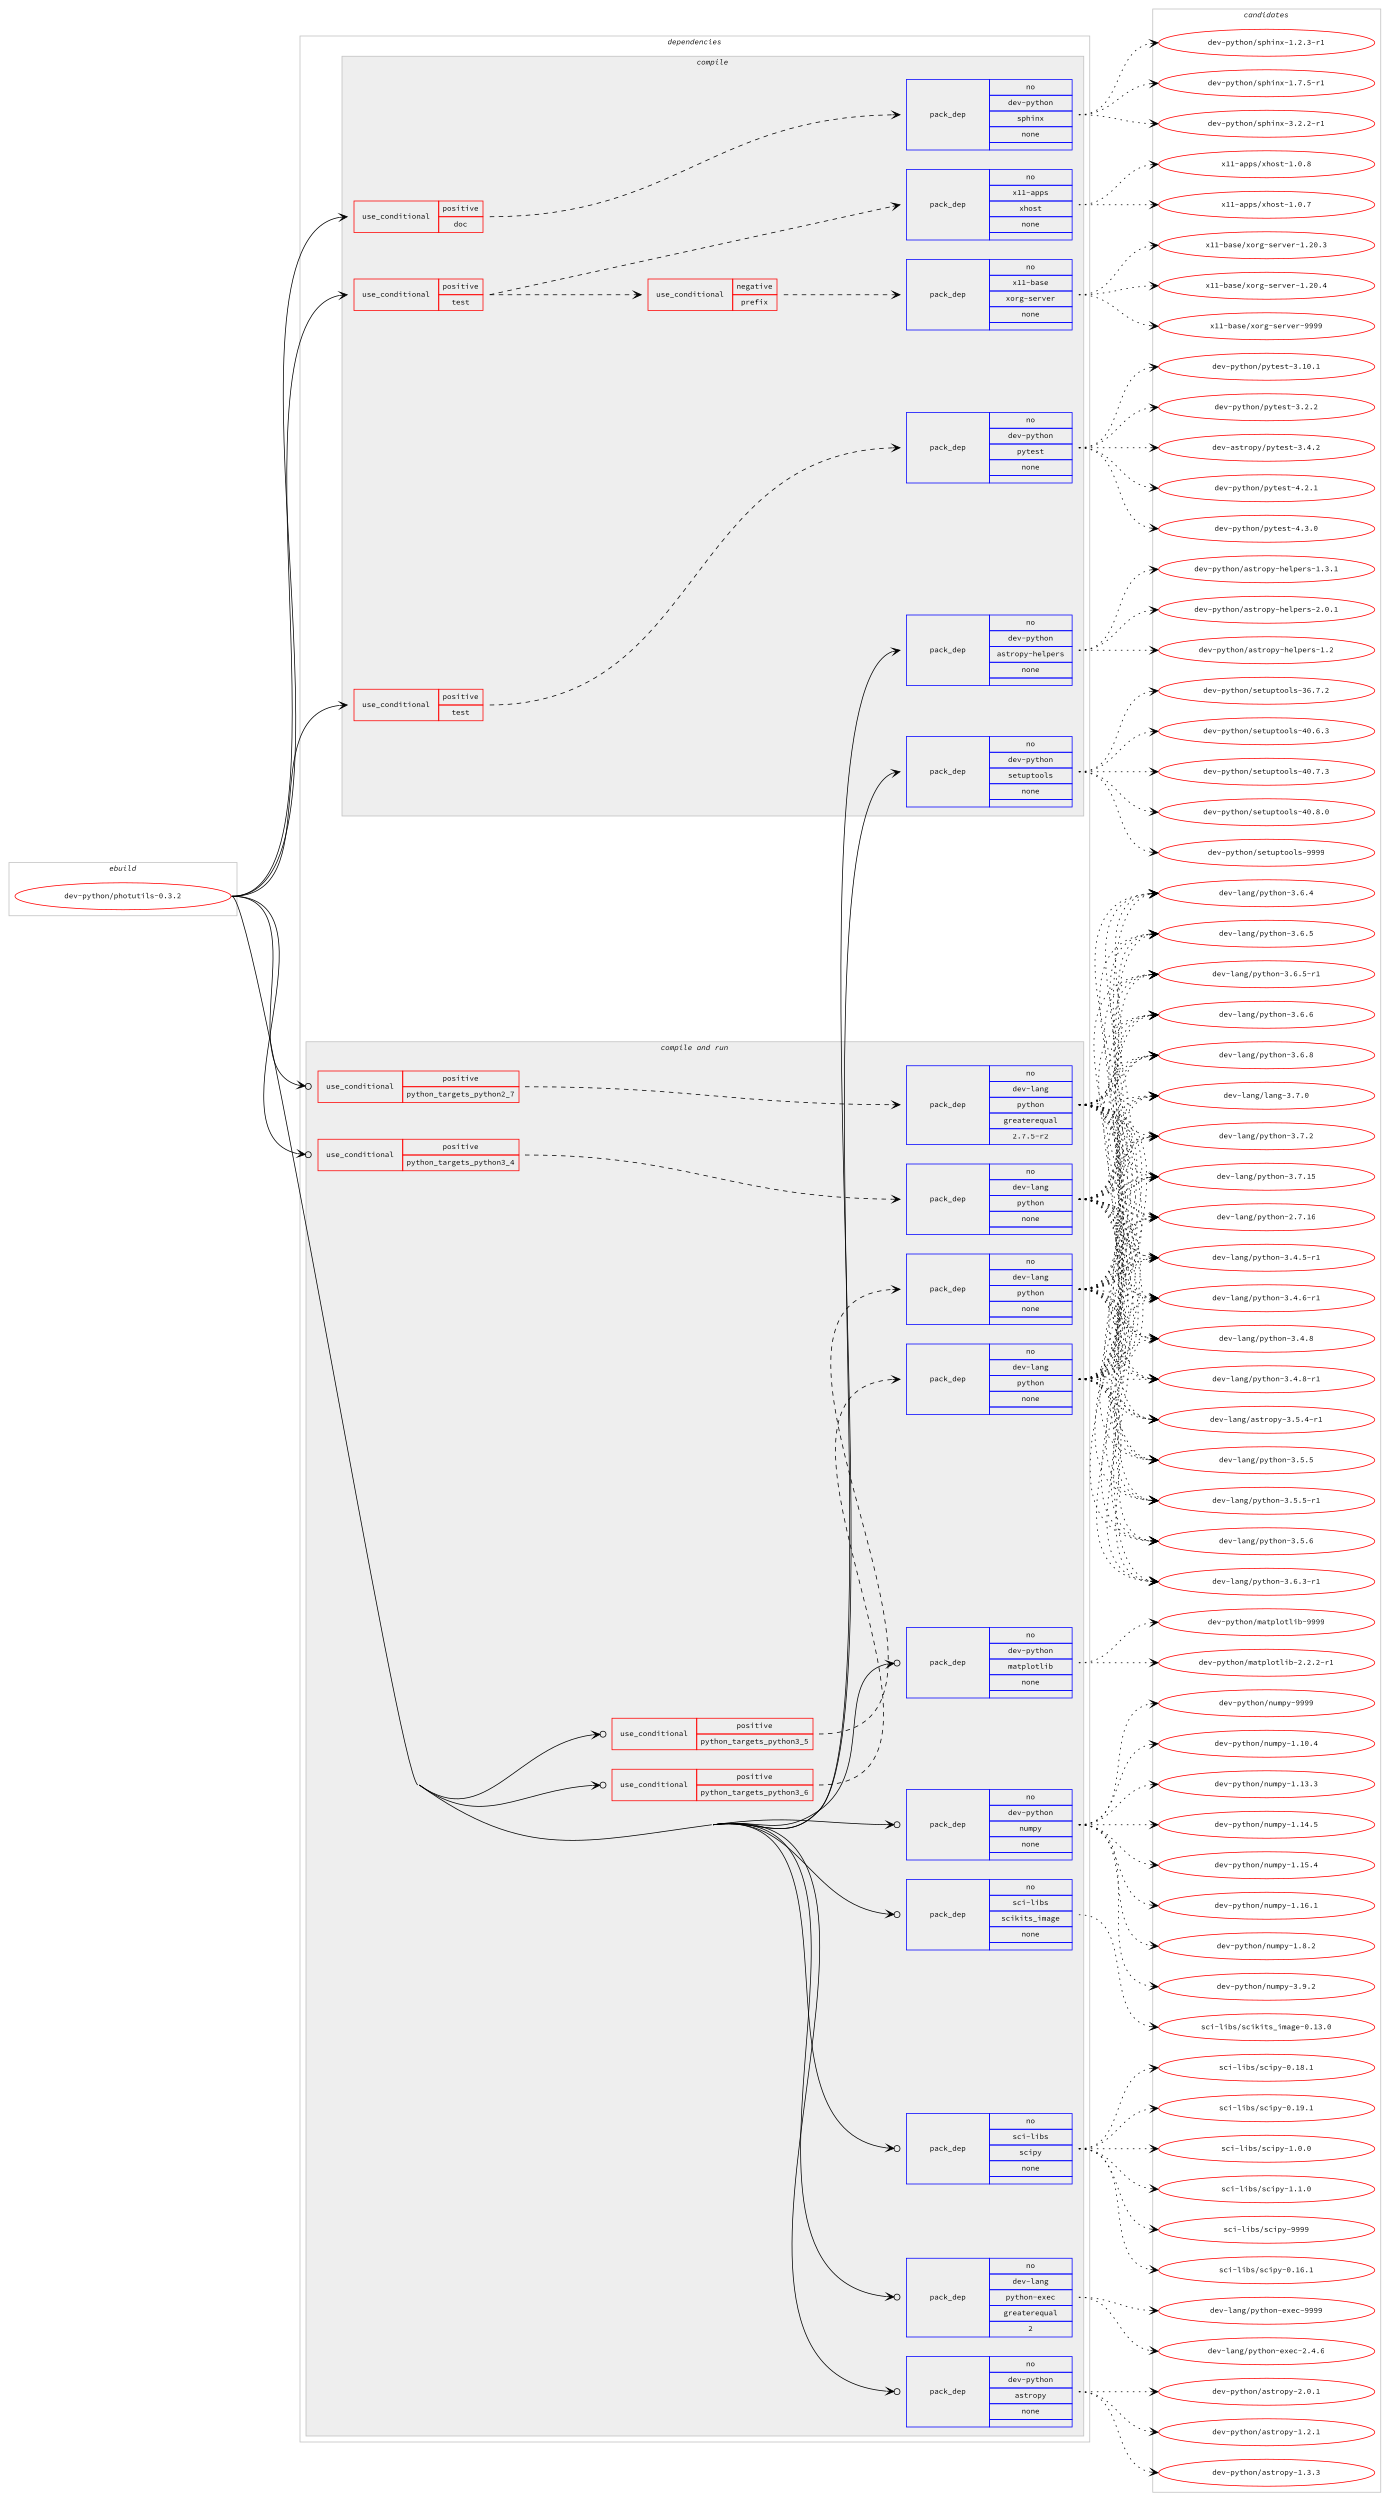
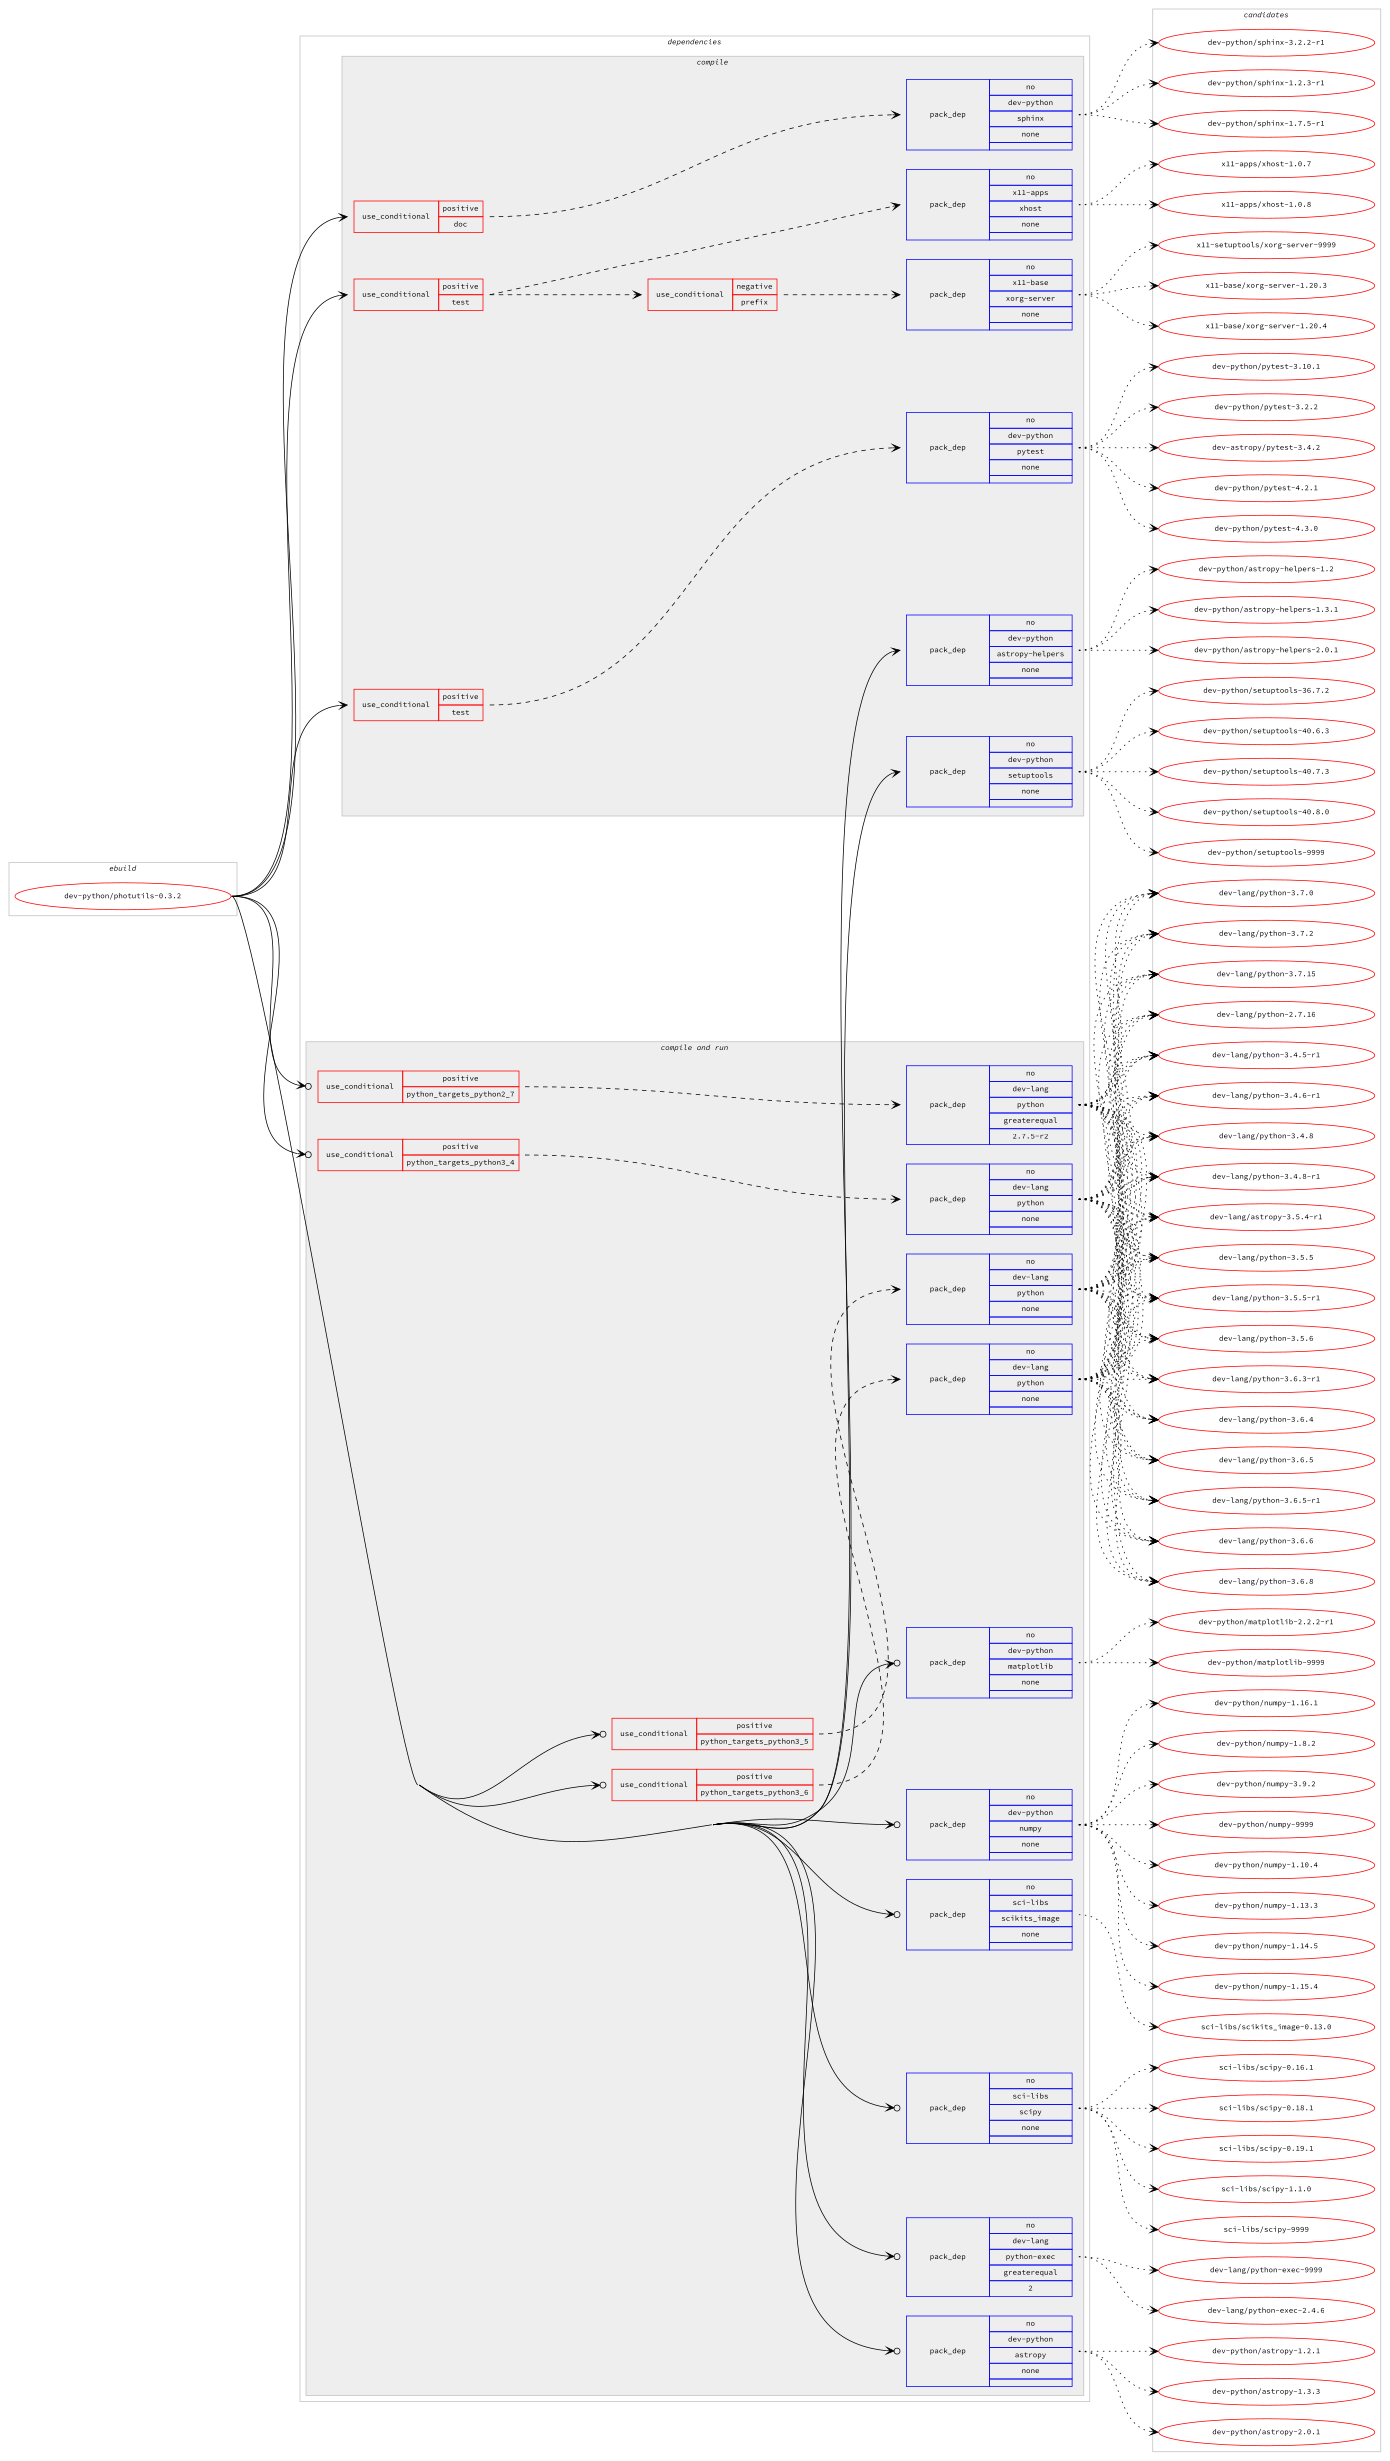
node "x11-base/xorg-server-9999": label "x11-base/xorg-server-9999" -> "x11-setuptools/xorg-server-9999"
node "dev-lang/lang-3.7.0": label "dev-lang/lang-3.7.0" -> "dev-lang/python-3.7.0"
node "sci-libs/scipy-1.0.0": removed
